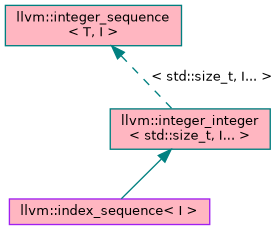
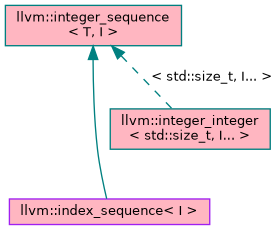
edge "llvm::index_sequence< I >" -> "llvm::integer_integer < std::size_t, I... >": now "llvm::index_sequence< I >" -> "llvm::integer_sequence < T, I >"
